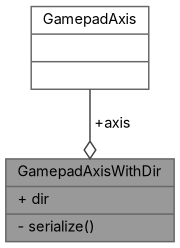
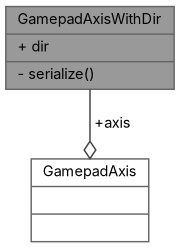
edge "GamepadAxis" -> "GamepadAxisWithDir": reversed
